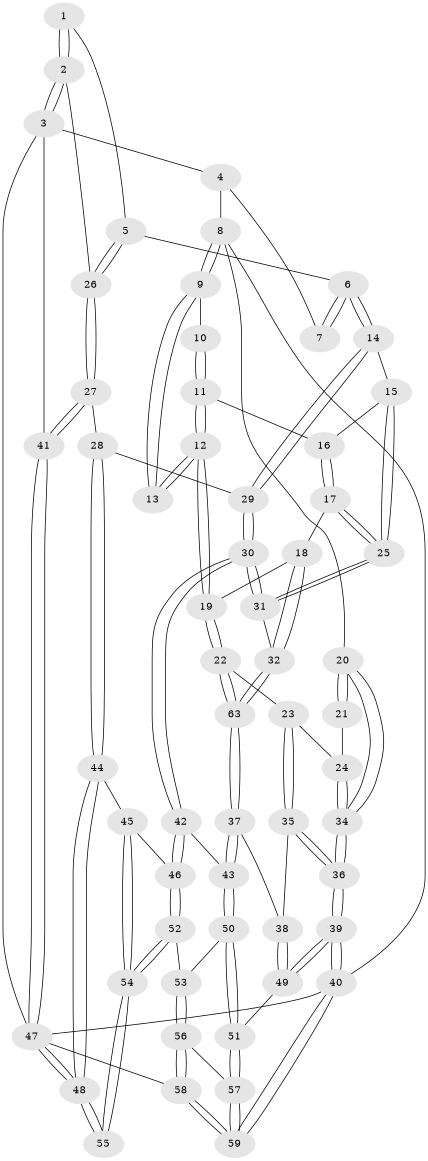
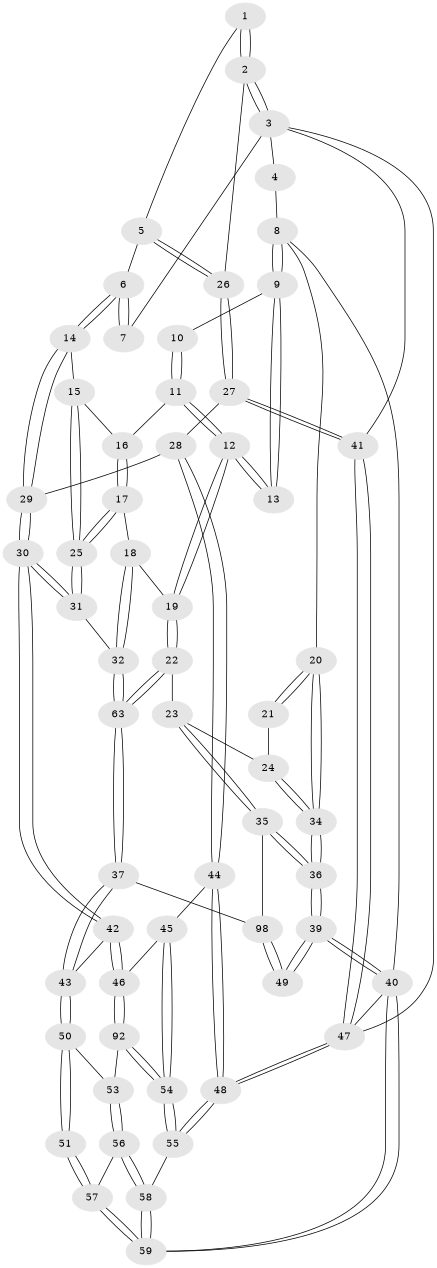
edge "4" -- "7": now "3" -- "7"
node "52": label "52" -> "92"
node "38": label "38" -> "98"
edge "49" -- "51": removed
edge "47" -- "58": now "55" -- "58"
